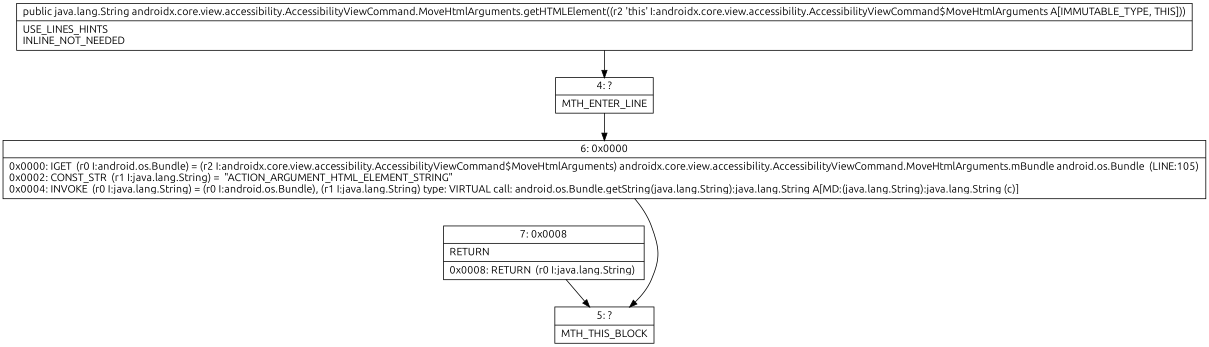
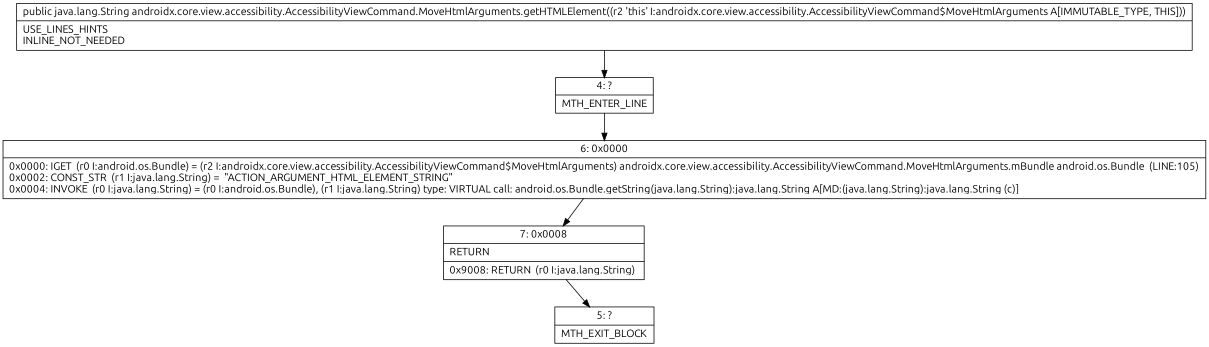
edge "6: 0x0000" -> "5: ?": now "6: 0x0000" -> "7: 0x0008"
node "7: 0x0008": text "0x0008: RETURN  (r0 I:java.lang.String)" -> "0x9008: RETURN  (r0 I:java.lang.String)"
node "5: ?": text "MTH_THIS_BLOCK" -> "MTH_EXIT_BLOCK"
